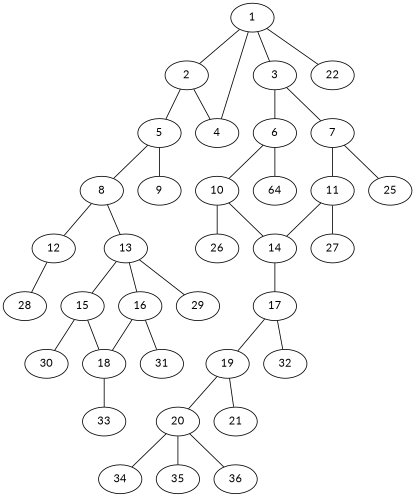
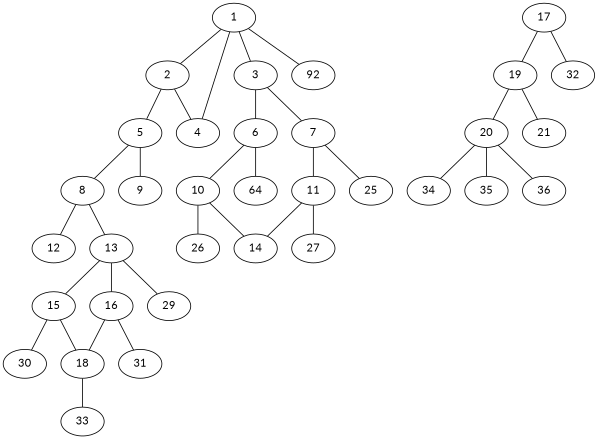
node "22": label "22" -> "92"
edge "14" -- "17": removed
node "28": removed
